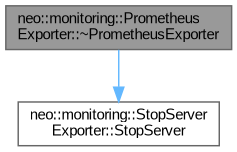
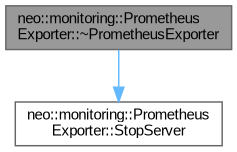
node "neo::monitoring::StopServer Exporter::StopServer": label "neo::monitoring::StopServer Exporter::StopServer" -> "neo::monitoring::Prometheus Exporter::StopServer"
